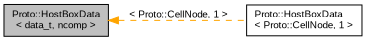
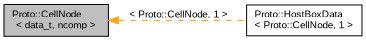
node "Proto::HostBoxData < data_t, ncomp >": label "Proto::HostBoxData < data_t, ncomp >" -> "Proto::CellNode < data_t, ncomp >"
